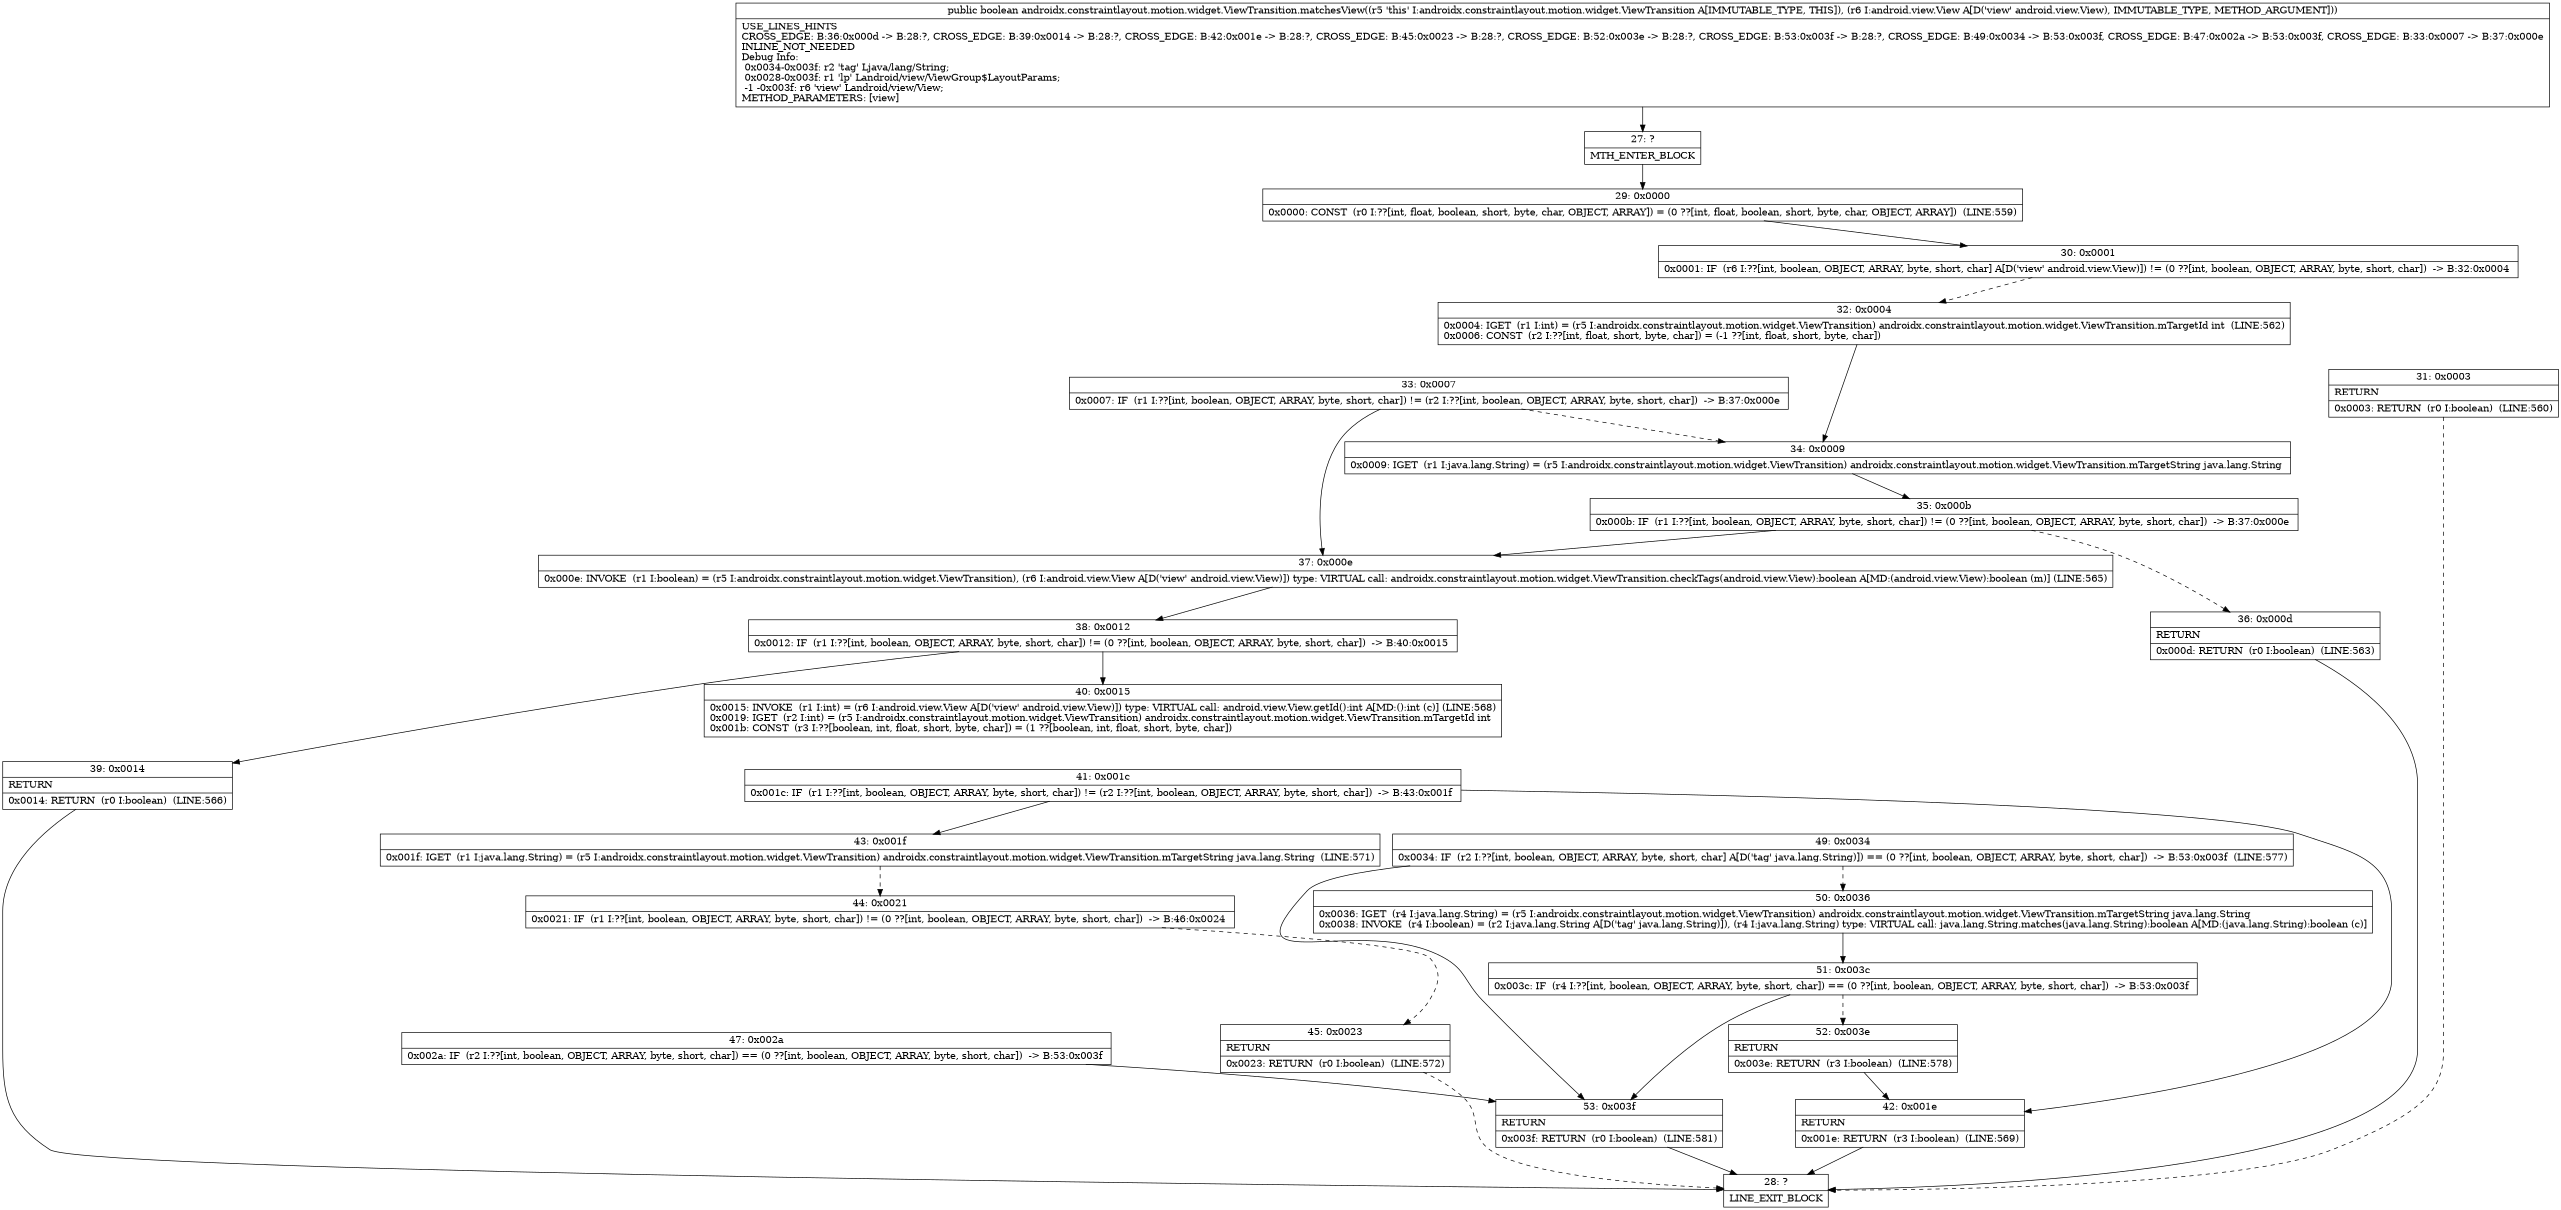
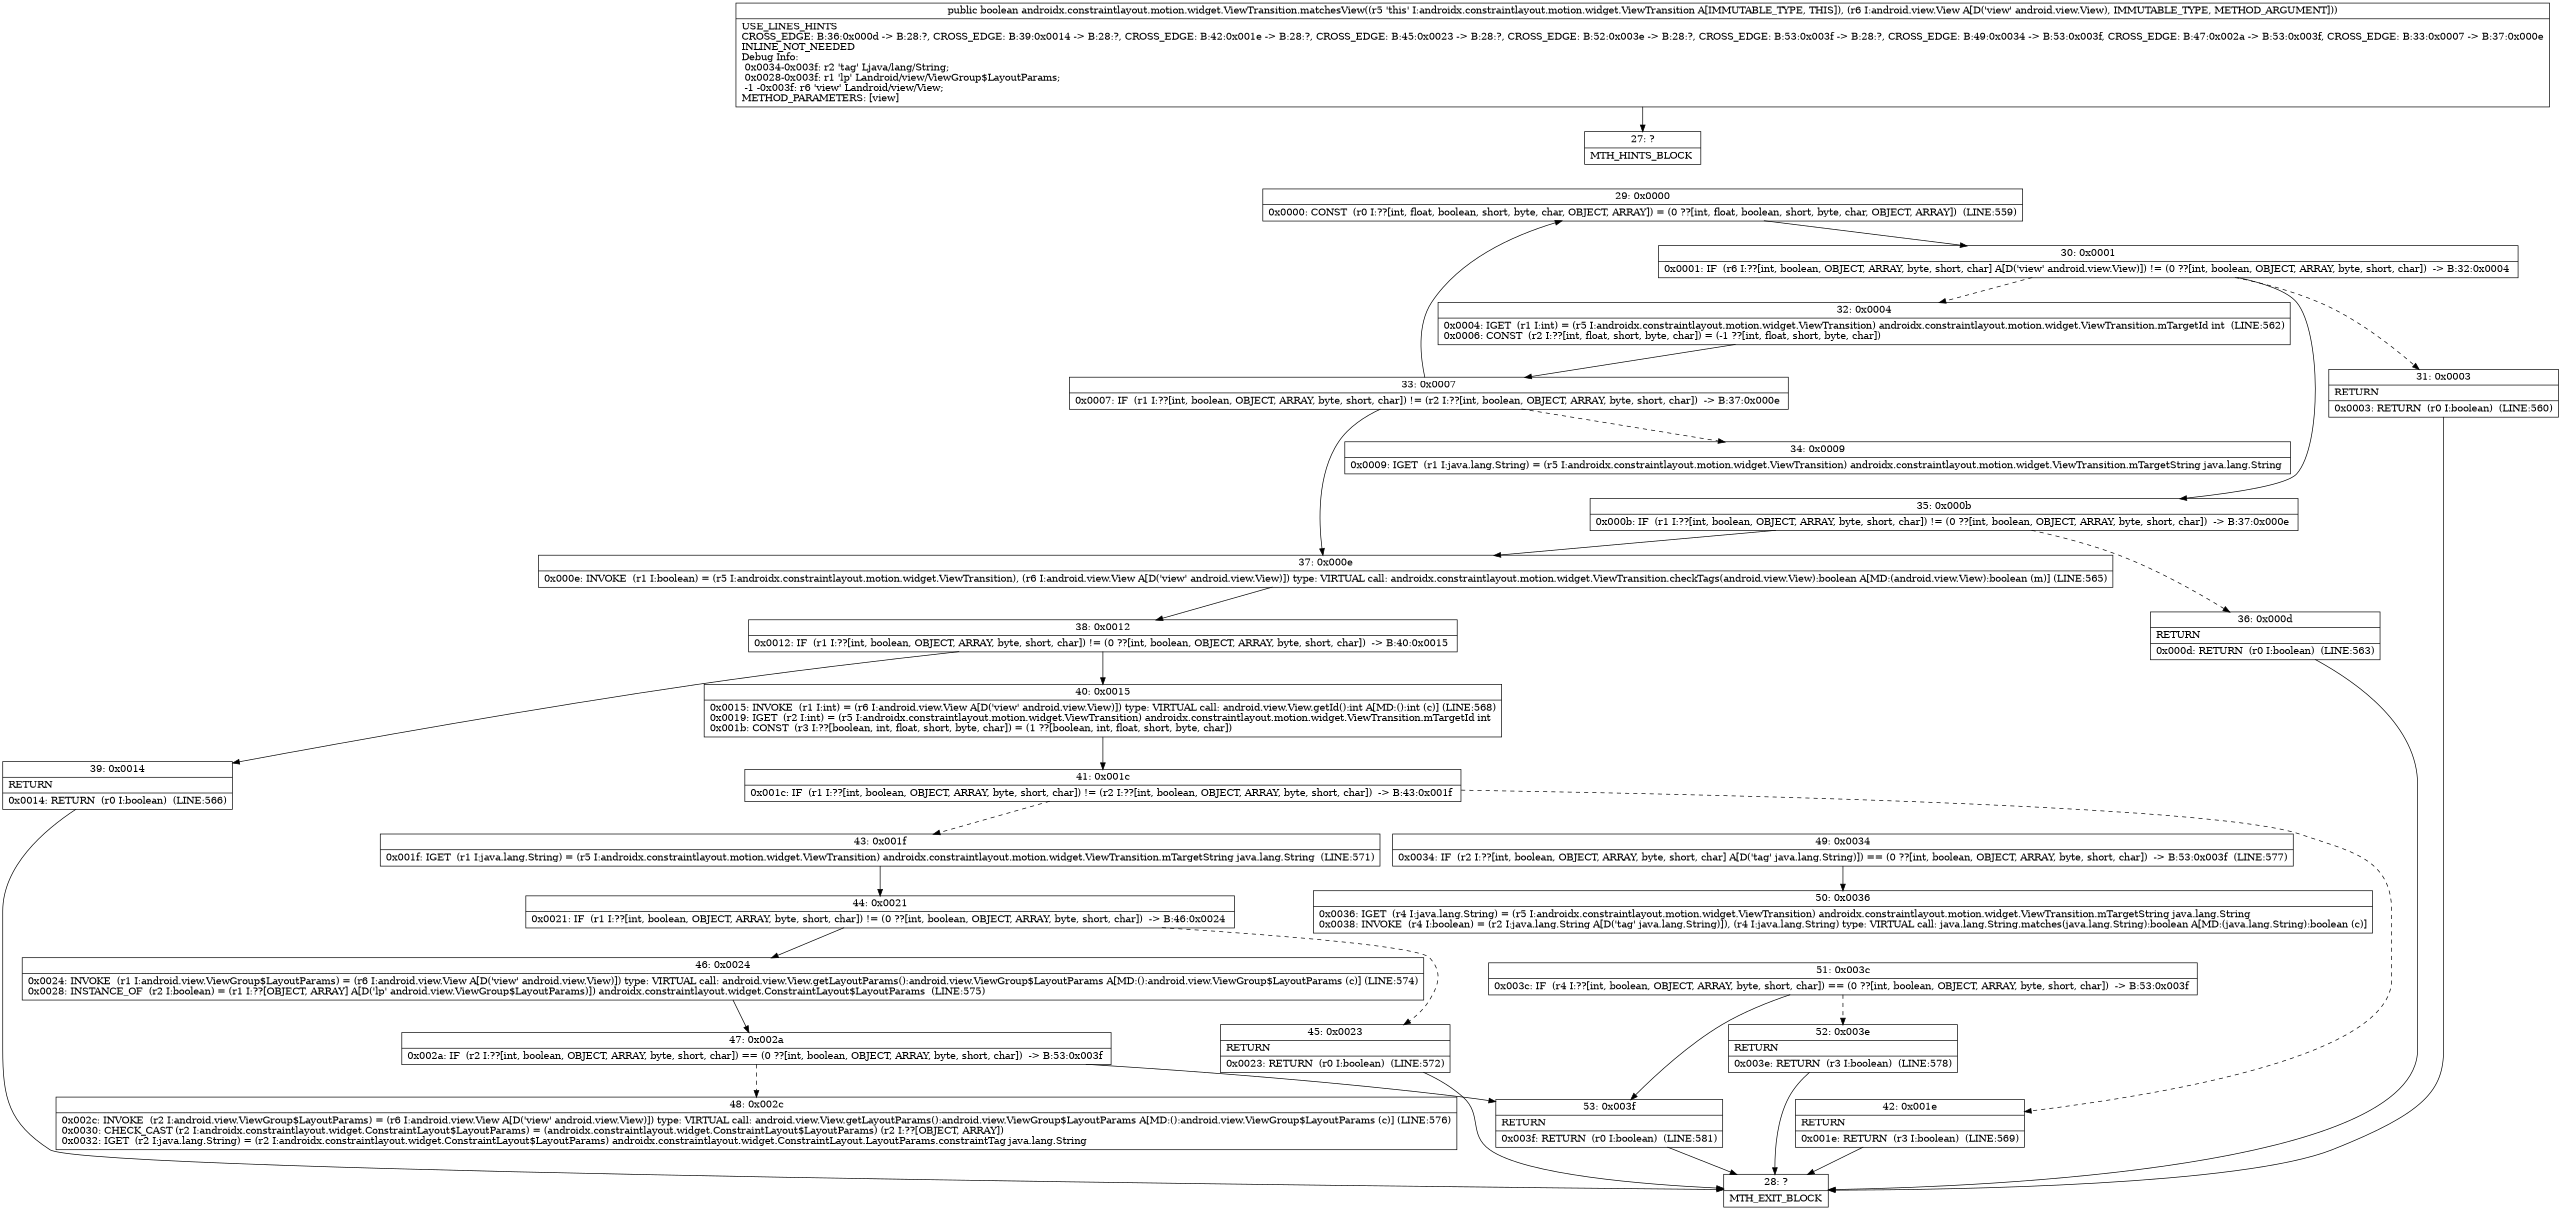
node "27: ?": text "MTH_ENTER_BLOCK" -> "MTH_HINTS_BLOCK"
edge "27: ?" -> "29: 0x0000": now "33: 0x0007" -> "29: 0x0000"
edge "30: 0x0001" -> "31: 0x0003": added
edge "32: 0x0004" -> "34: 0x0009": now "32: 0x0004" -> "33: 0x0007"
edge "34: 0x0009" -> "35: 0x000b": now "30: 0x0001" -> "35: 0x000b"
edge "40: 0x0015" -> "41: 0x001c": added
edge "41: 0x001c" -> "43: 0x001f": style solid -> dashed
edge "41: 0x001c" -> "42: 0x001e": style solid -> dashed
edge "49: 0x0034" -> "50: 0x0036": style dashed -> solid
edge "43: 0x001f" -> "44: 0x0021": style dashed -> solid
edge "49: 0x0034" -> "53: 0x003f": removed
edge "50: 0x0036" -> "51: 0x003c": removed
node "46: 0x0024": added
edge "31: 0x0003" -> "28: ?": style dashed -> solid
edge "52: 0x003e" -> "42: 0x001e": now "52: 0x003e" -> "28: ?"
node "48: 0x002c": added
edge "45: 0x0023" -> "28: ?": style dashed -> solid
node "28: ?": text "LINE_EXIT_BLOCK" -> "MTH_EXIT_BLOCK"
